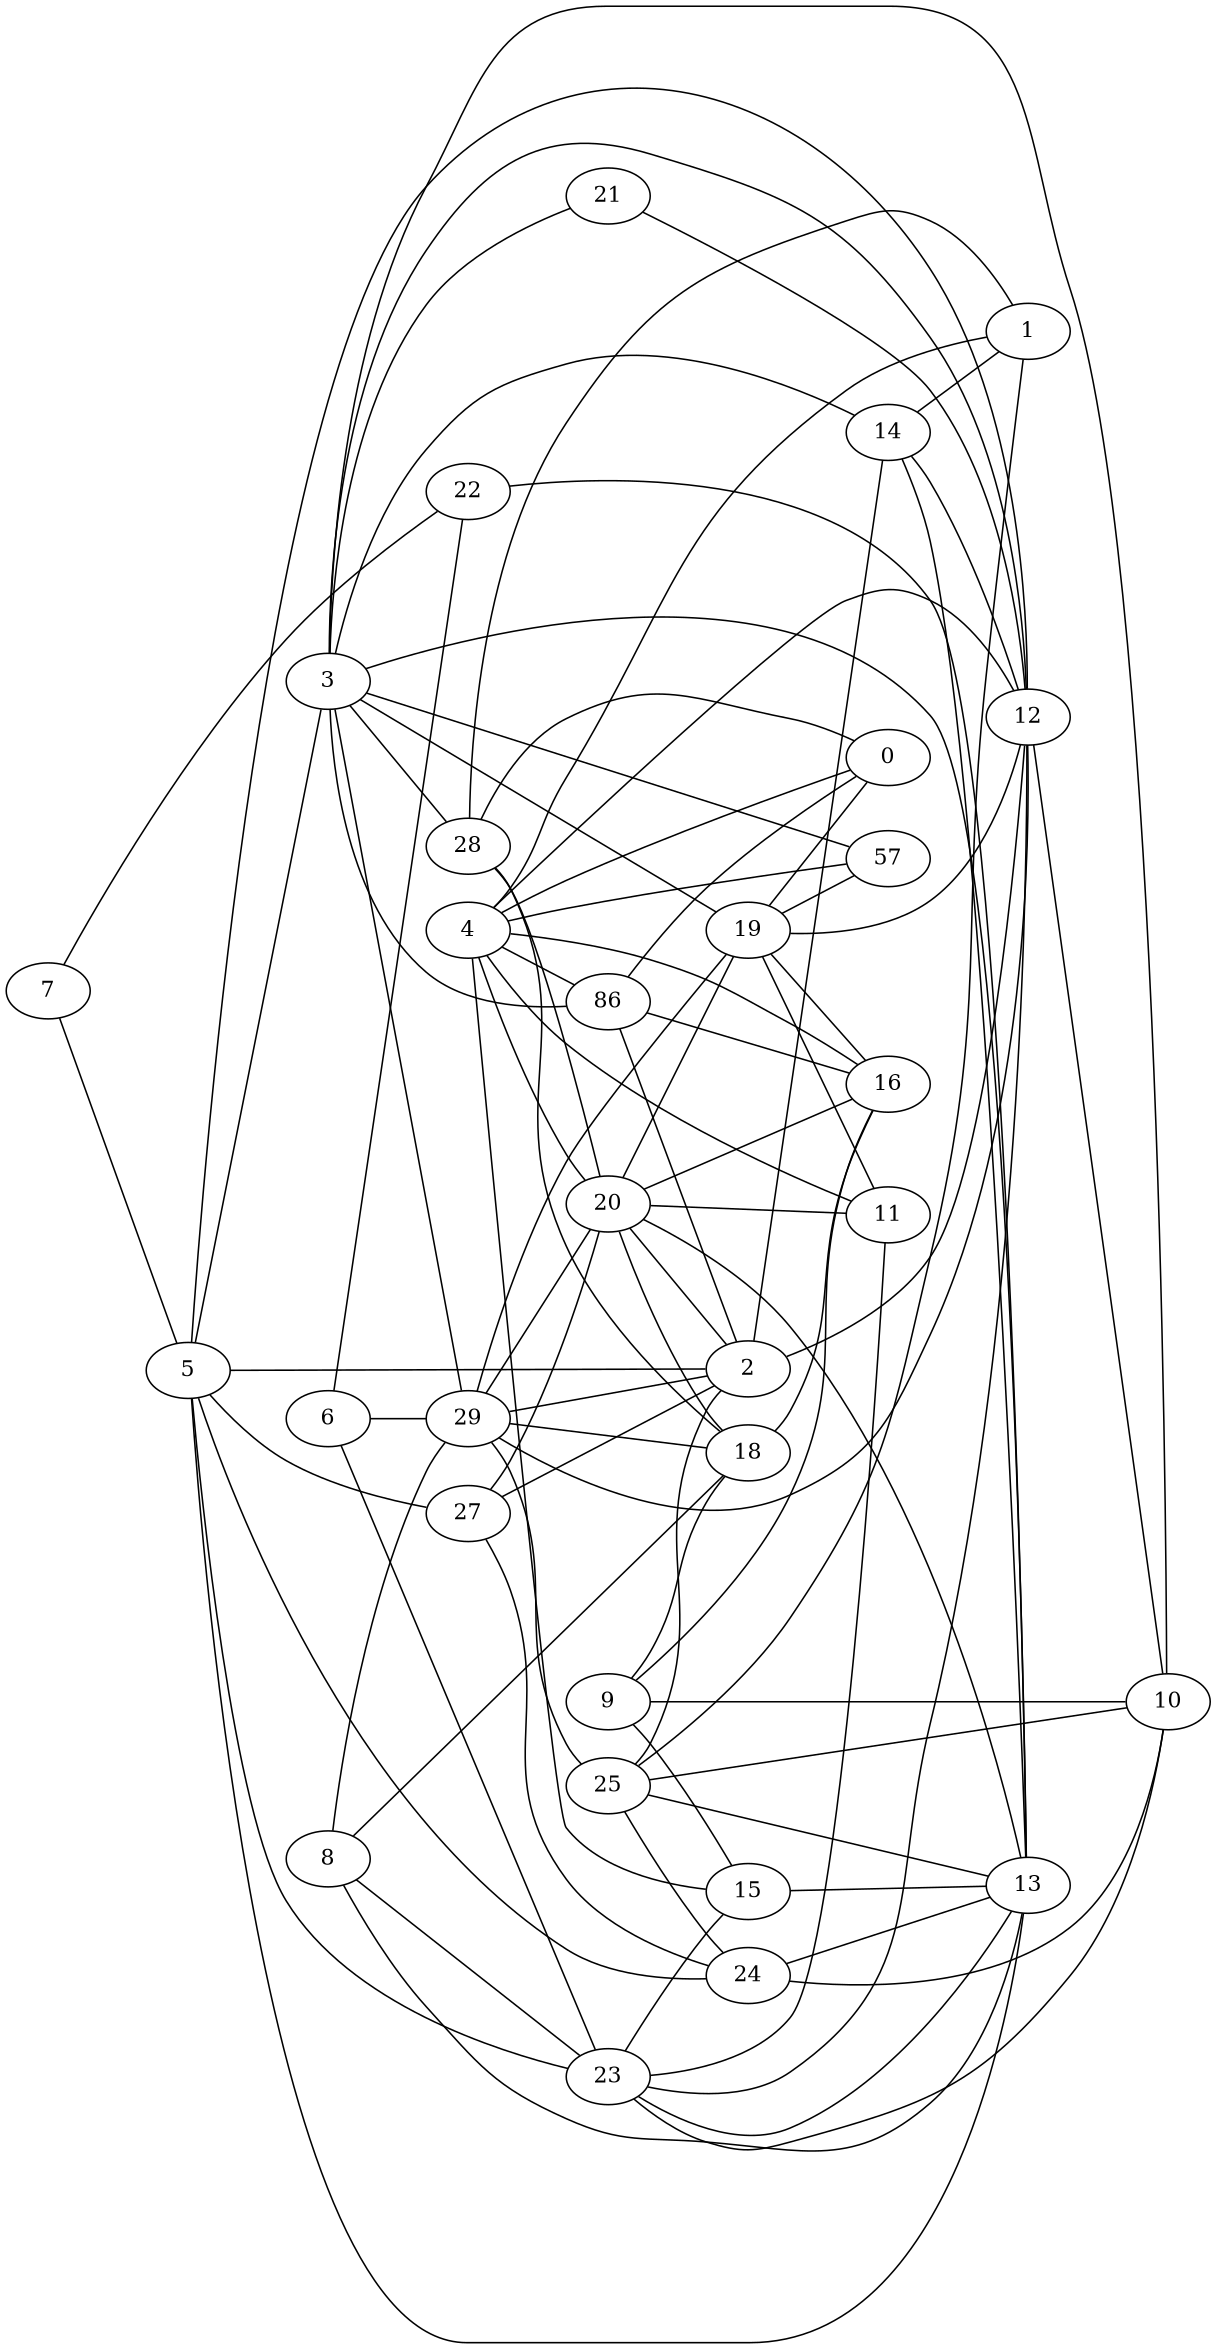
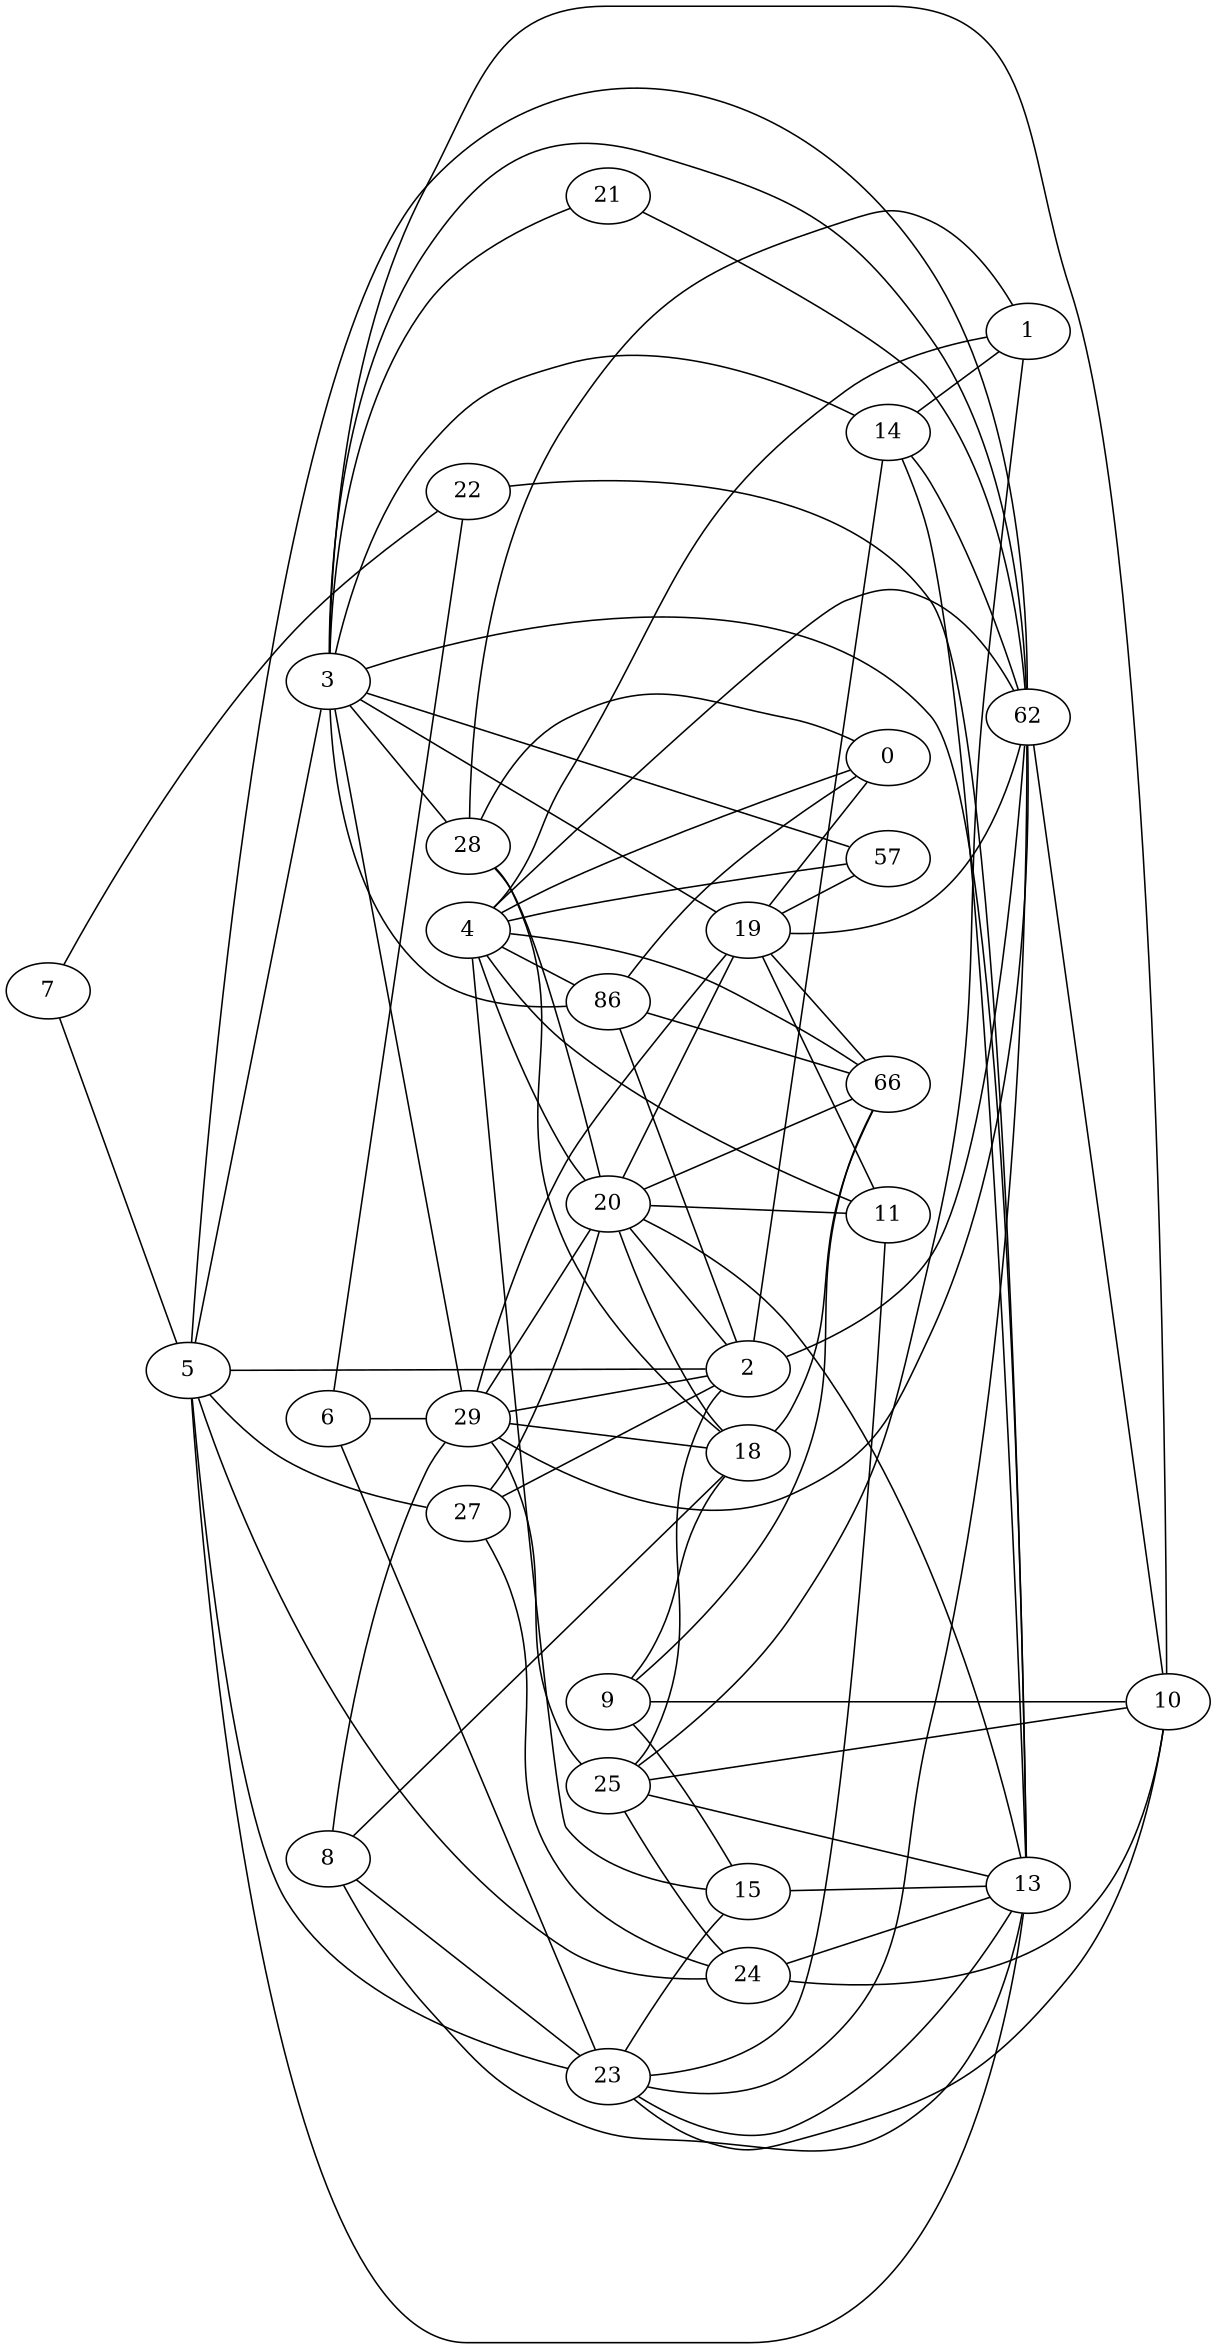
node "12": label "12" -> "62"
node "16": label "16" -> "66"
